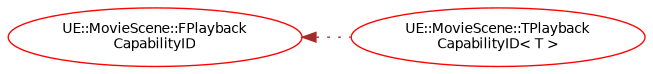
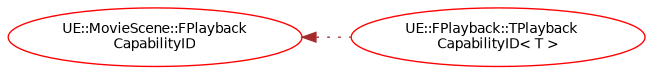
node "UE::MovieScene::TPlayback CapabilityID< T >": label "UE::MovieScene::TPlayback CapabilityID< T >" -> "UE::FPlayback::TPlayback CapabilityID< T >"
